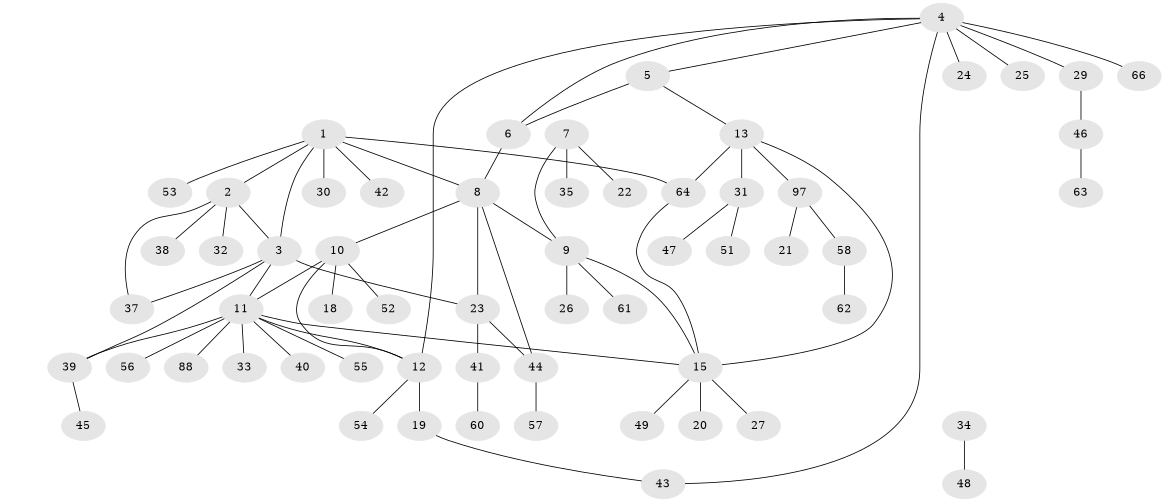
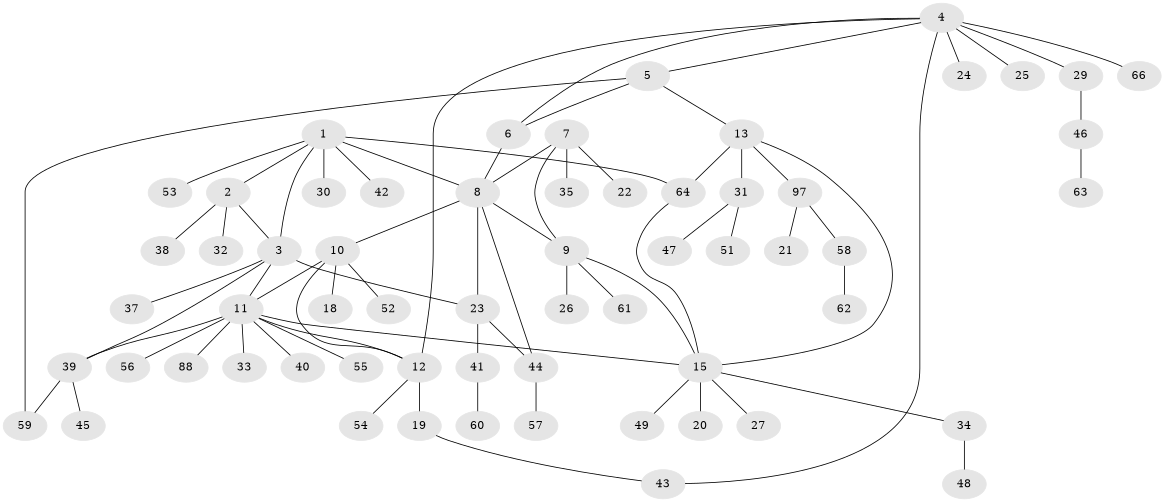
edge "7" -- "8": added
edge "2" -- "37": removed
edge "15" -- "34": added
node "59": added
